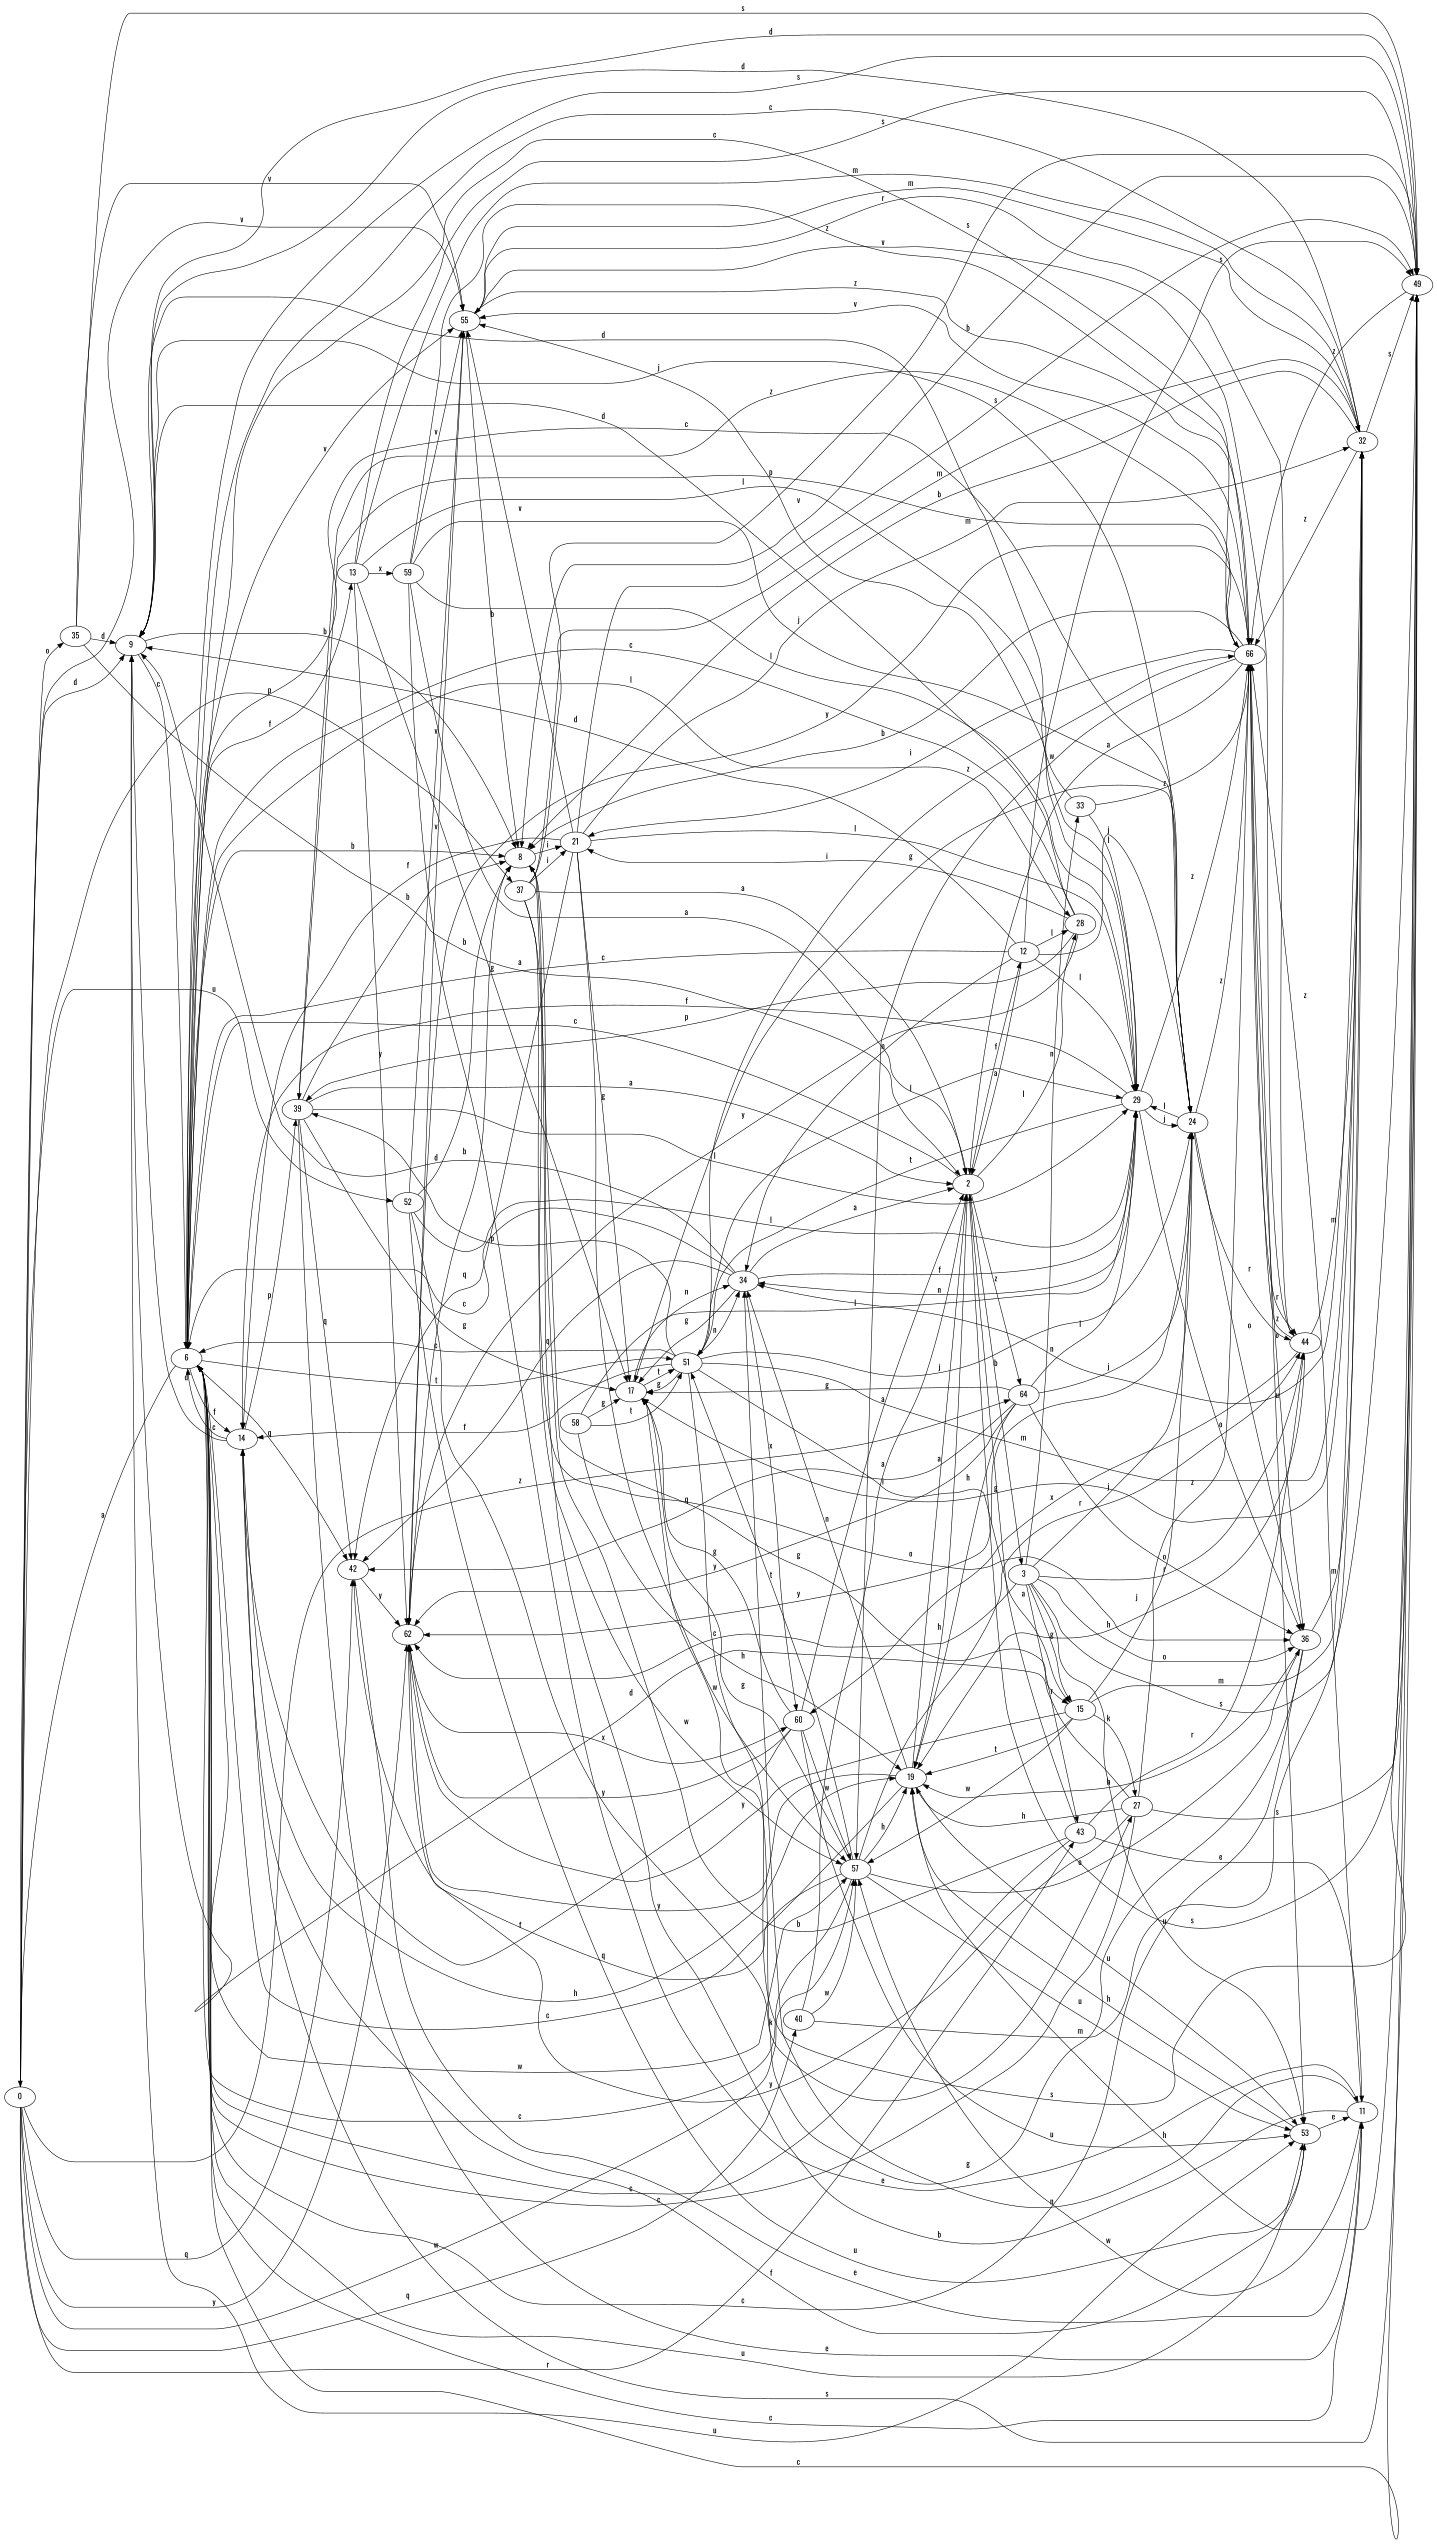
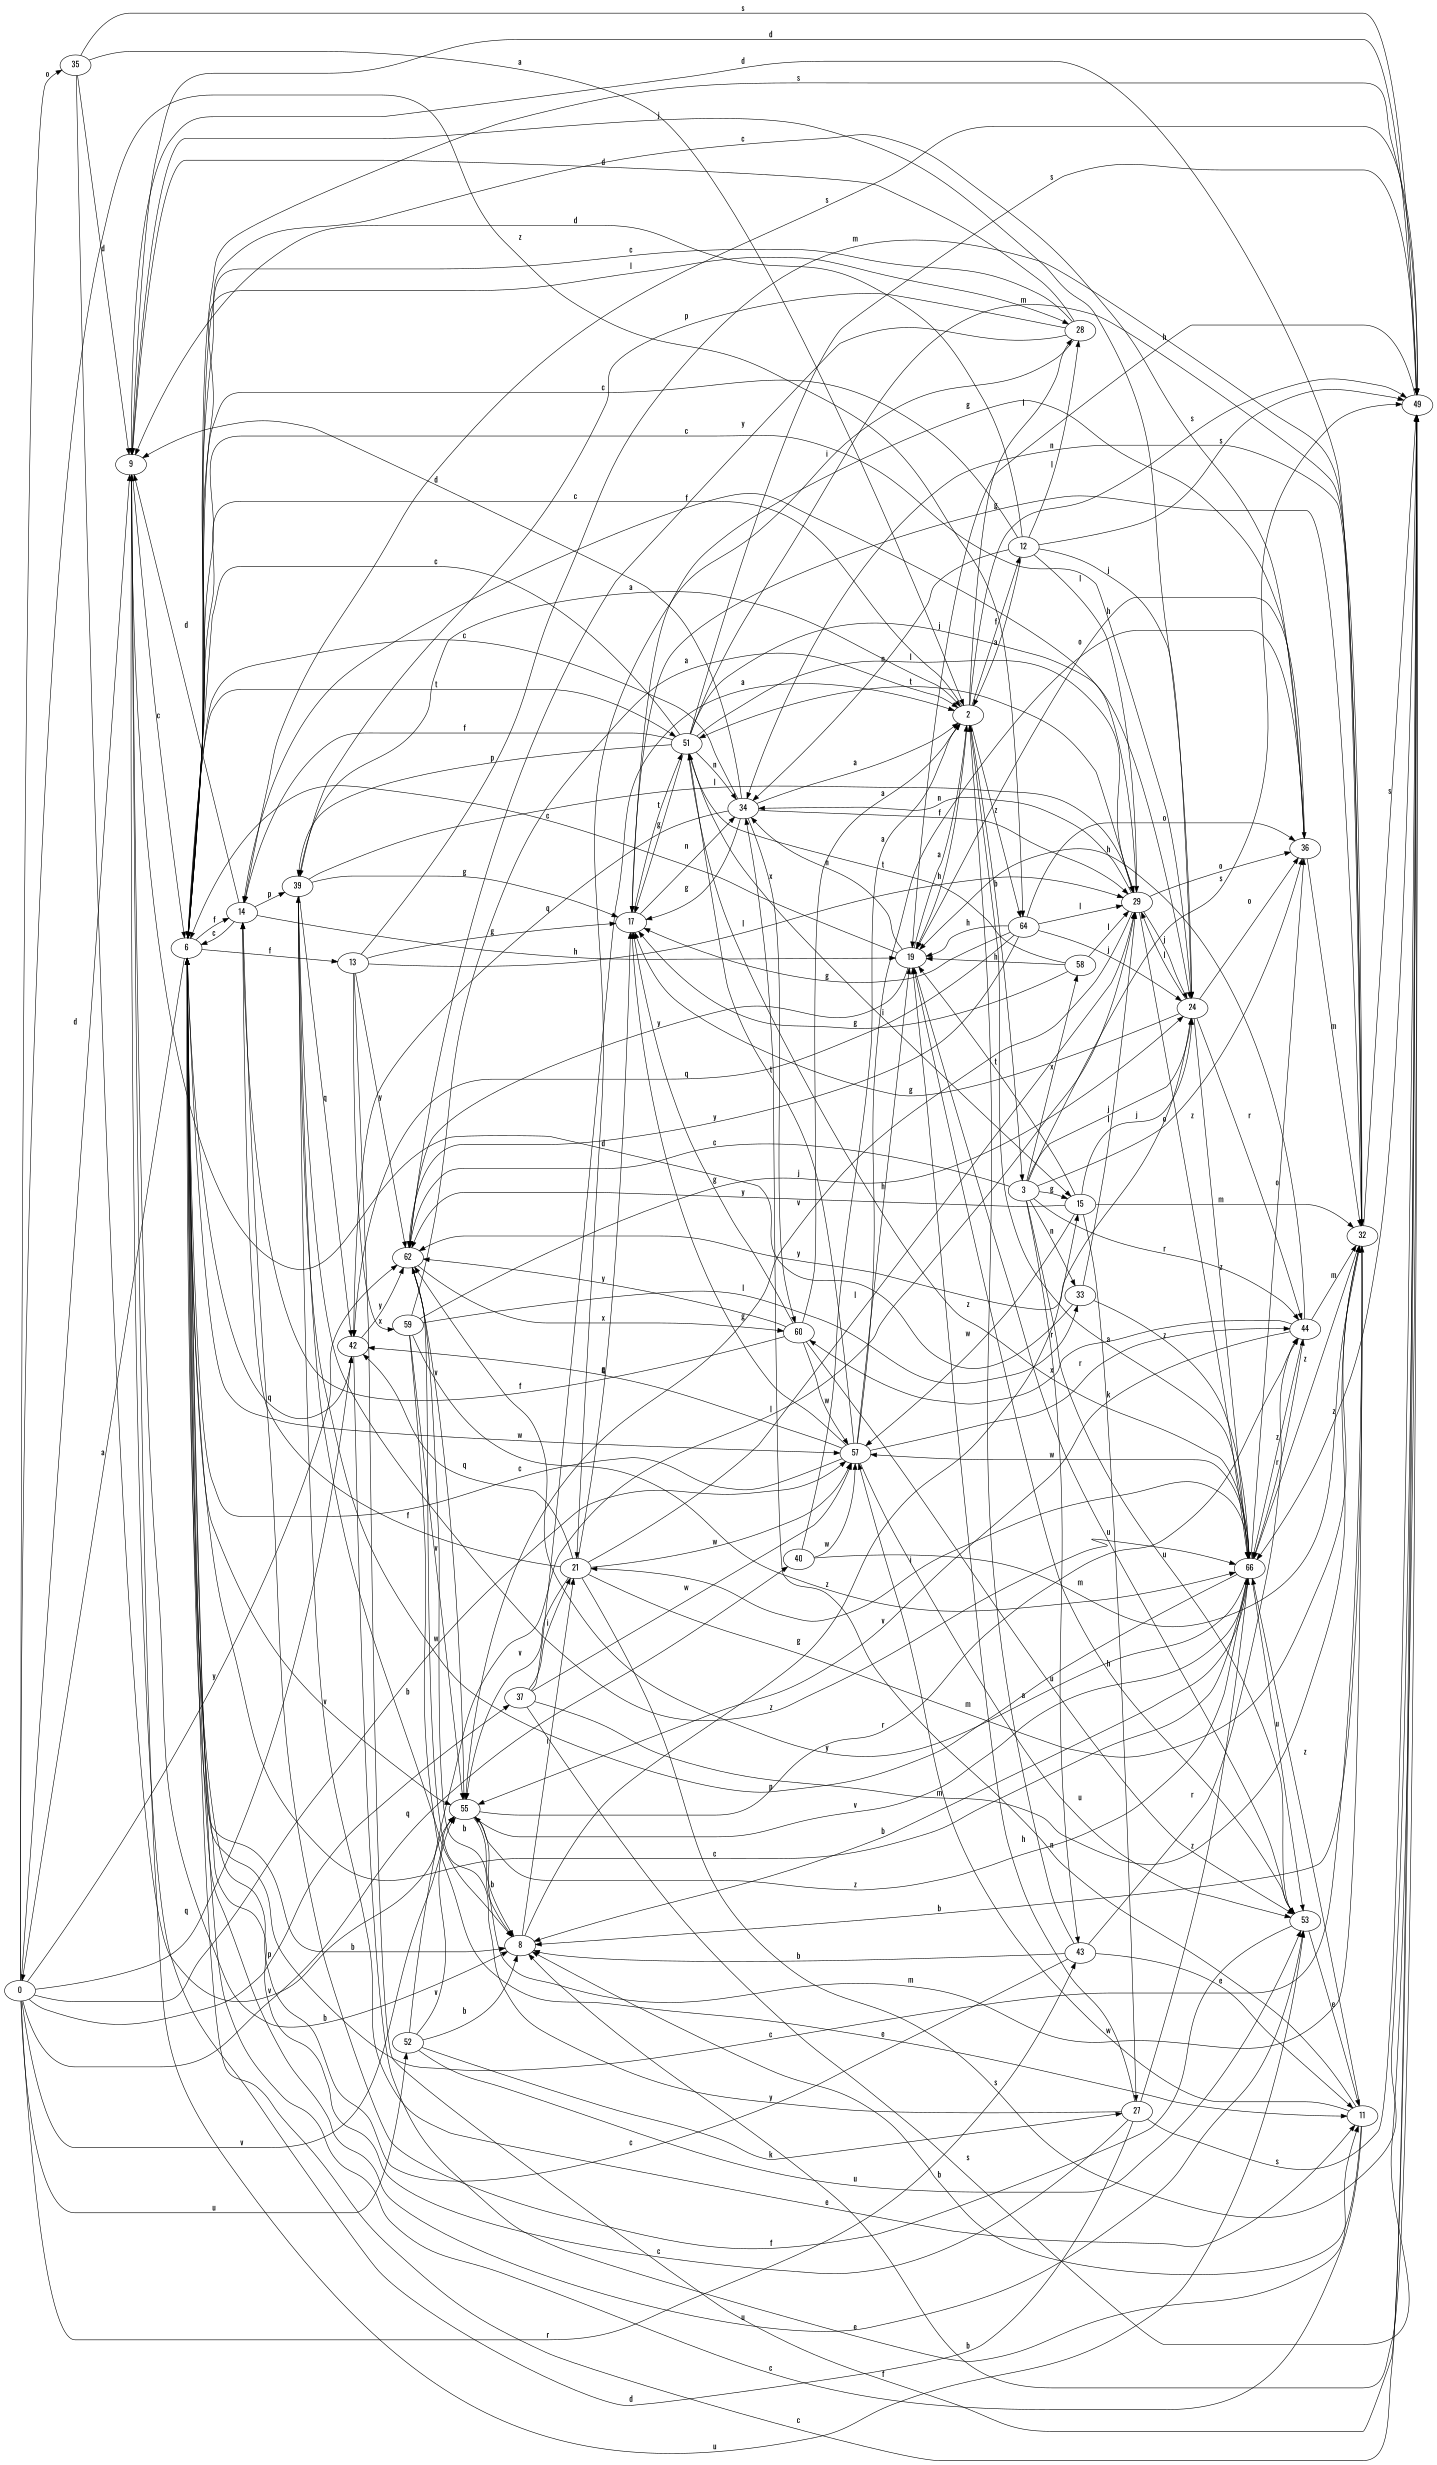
edge "13" -> "49": label "s" -> "f"
edge "59" -> "29": now "59" -> "33"
edge "3" -> "58": added, label "x"
edge "37" -> "36": removed, label "o"
